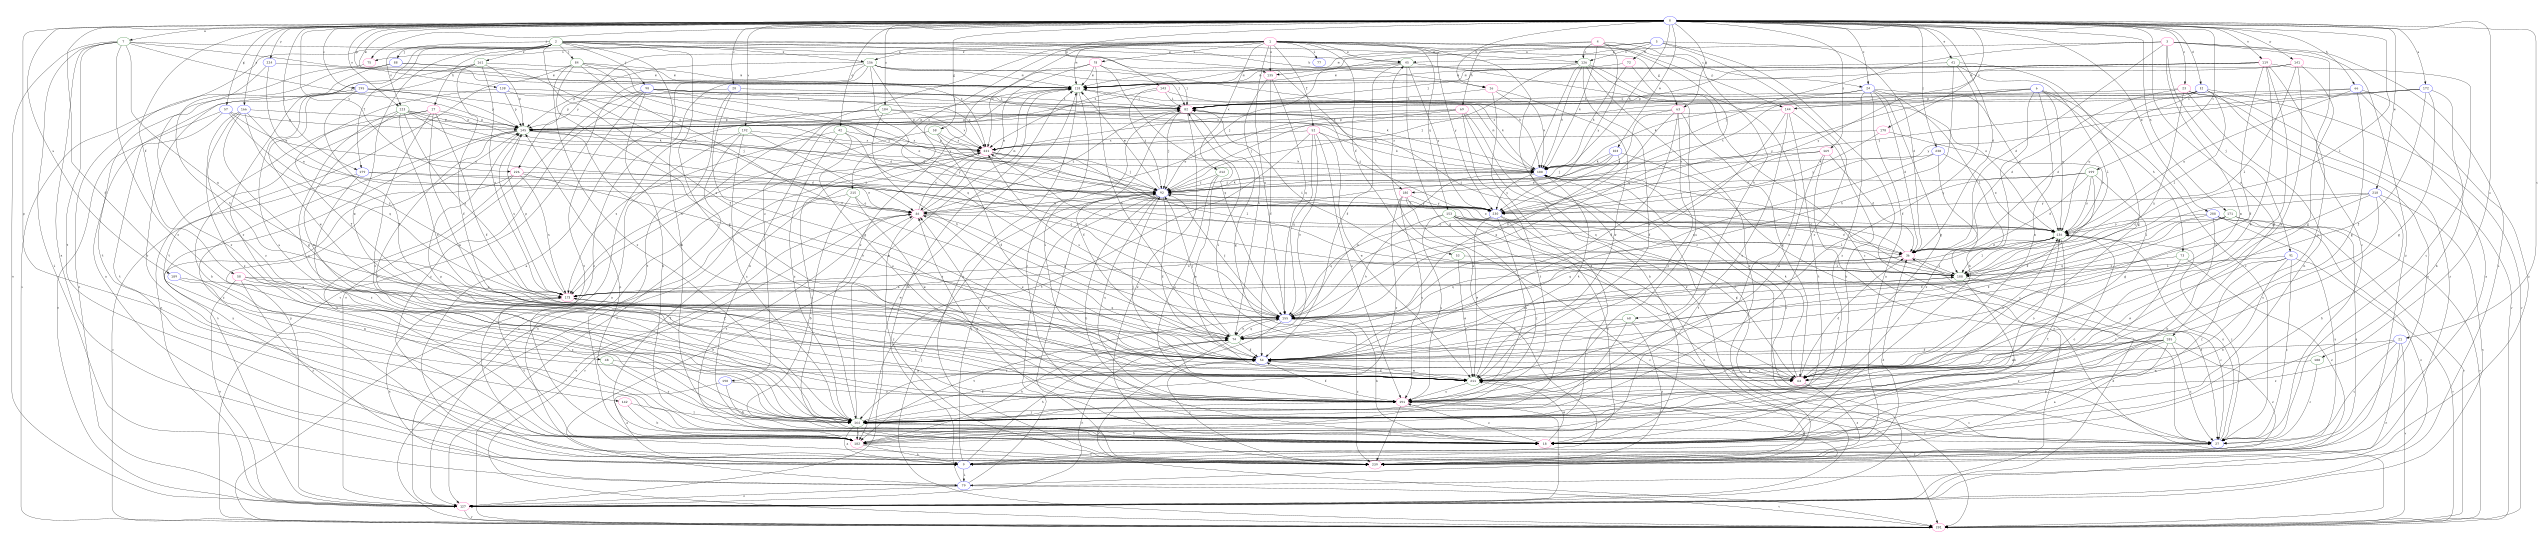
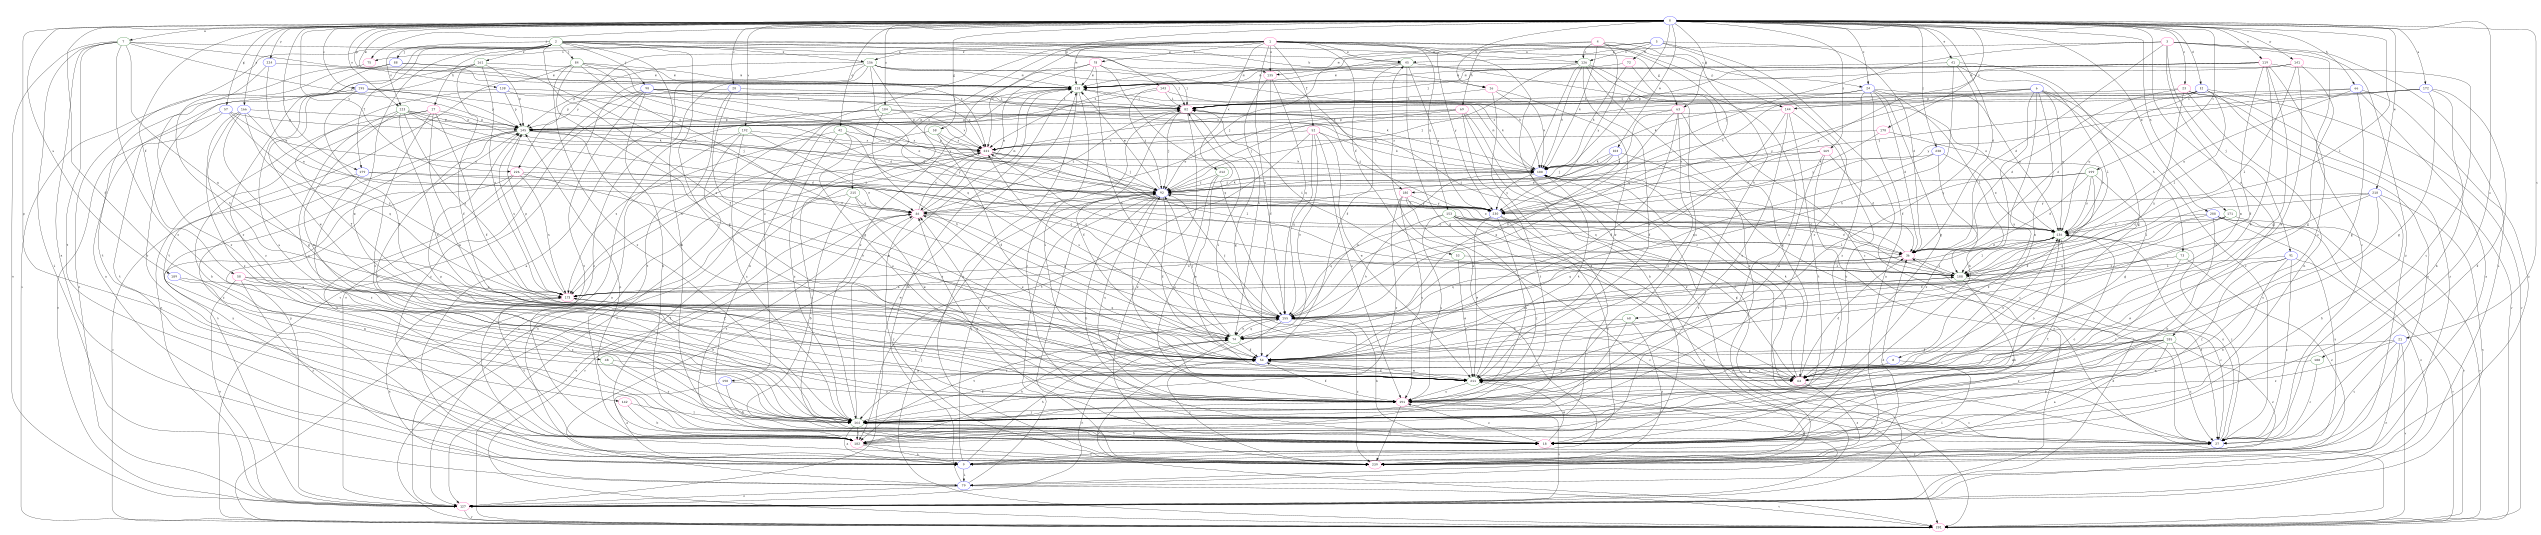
node "77": removed
edge "172" -> "54": now "172" -> "27"
node "8": added
edge "171" -> "9": removed, label "a"
